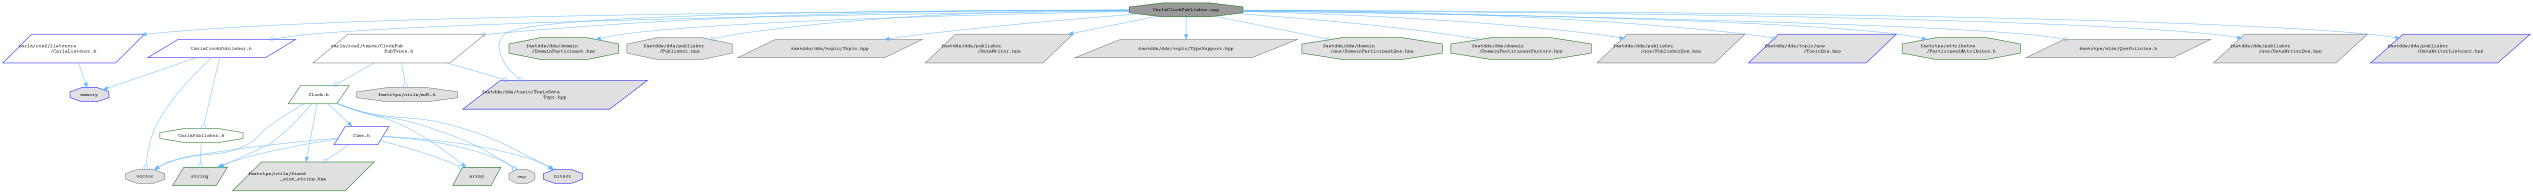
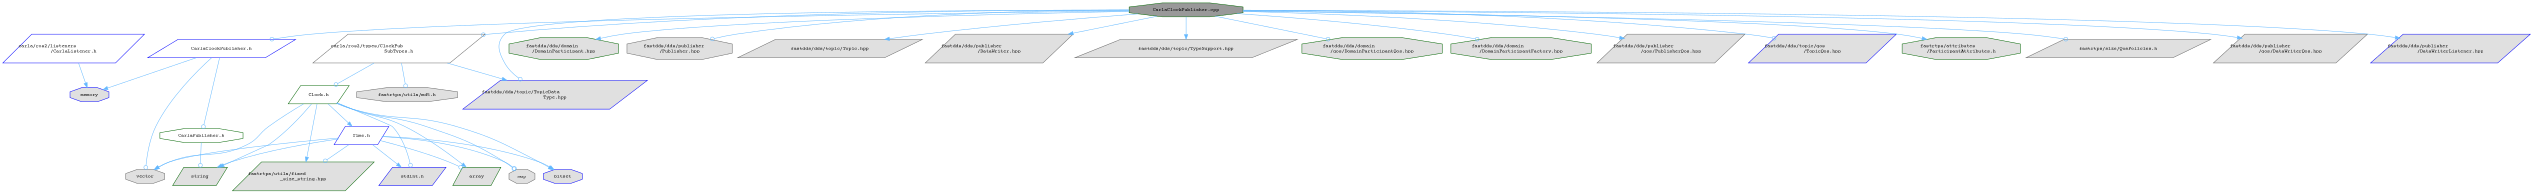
edge "CarlaClockPublisher.cpp" -> "carla/ros2/listeners /CarlaListener.h": removed
edge "carla/ros2/types/ClockPub SubTypes.h" -> "fastdds/dds/topic/TopicData Type.hpp": arrowhead odot -> normal
node "stdint.h": added
